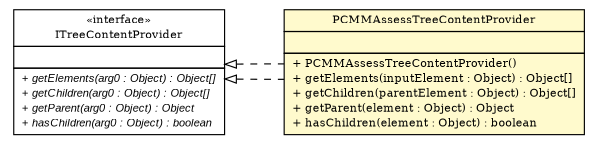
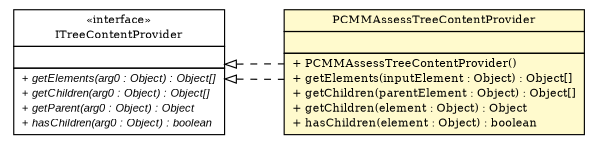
node "PCMMAssessTreeContentProvider": text "+ getParent(element : Object) : Object" -> "+ getChildren(element : Object) : Object"
